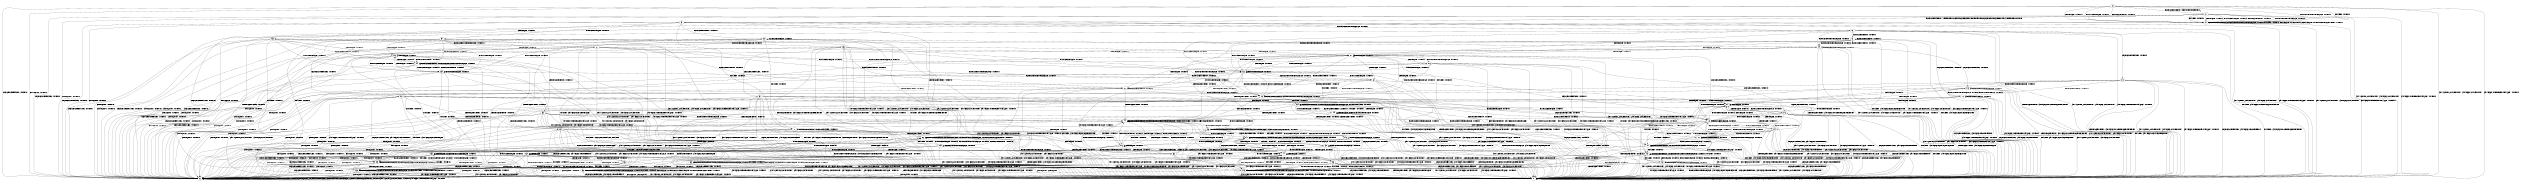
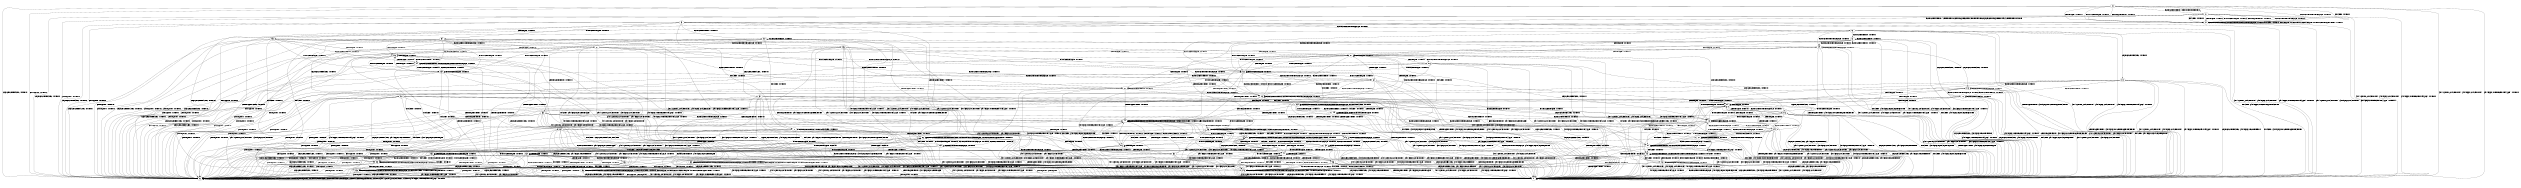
edge "s23" -> "s39": reversed
edge "s76" -> "s47": now "s24" -> "s47"
